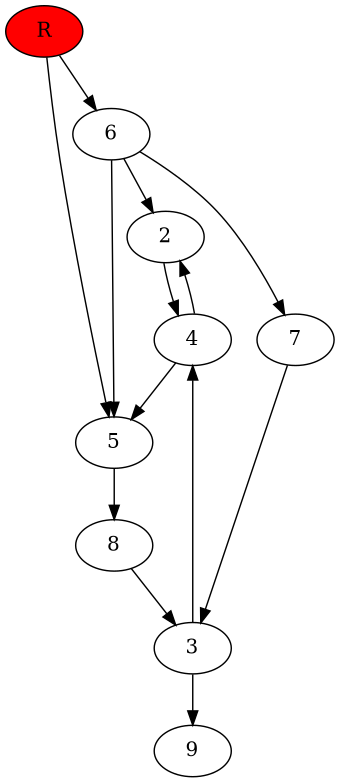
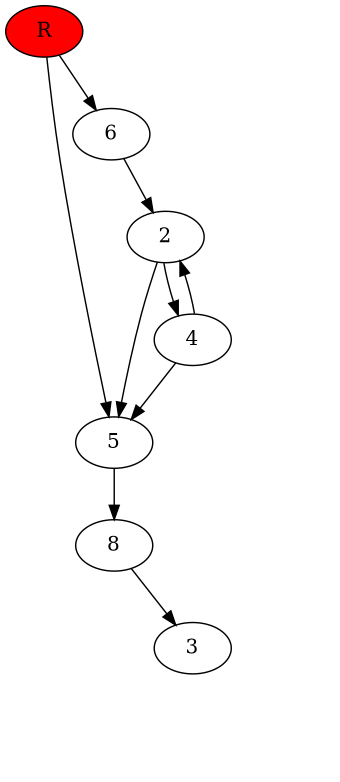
edge "6" -> "5": now "2" -> "5"
node "7": removed
edge "3" -> "4": removed
node "9": removed
